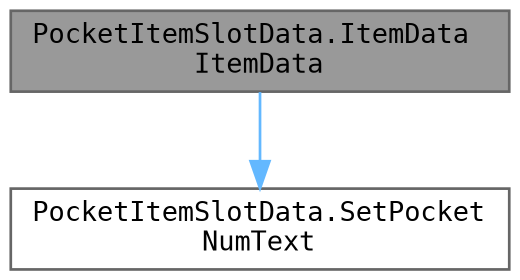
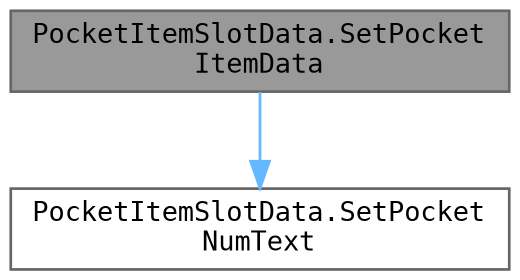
node "PocketItemSlotData.ItemData ItemData": label "PocketItemSlotData.ItemData ItemData" -> "PocketItemSlotData.SetPocket ItemData"
